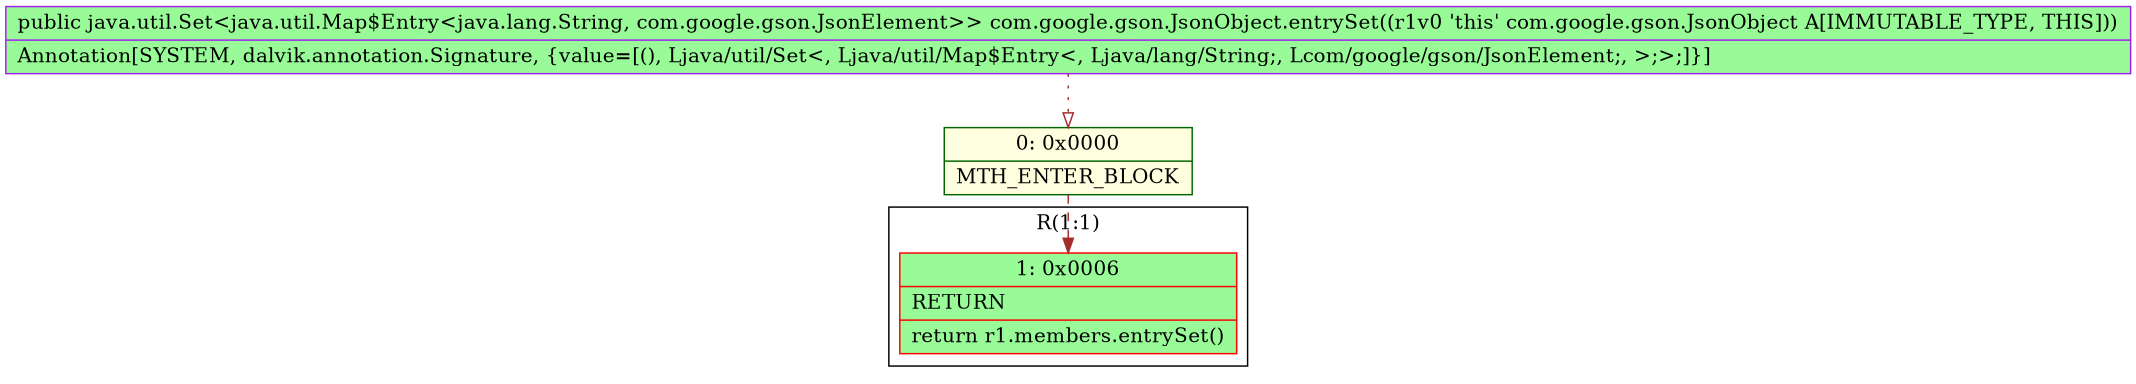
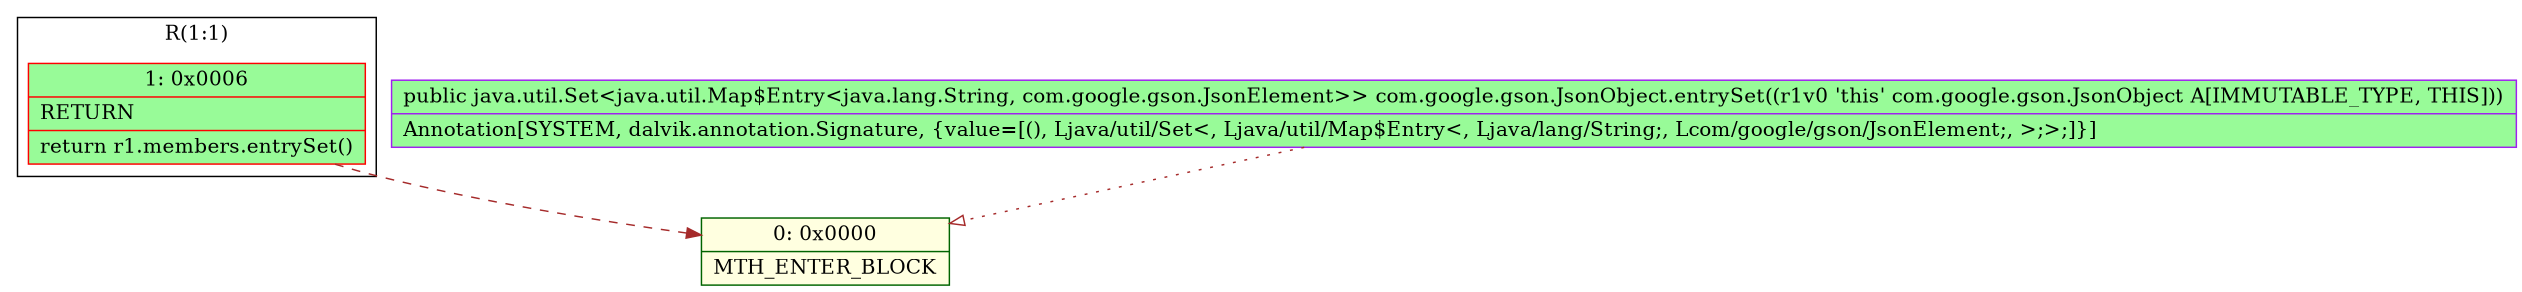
edge "0: 0x0000" -> "1: 0x0006": reversed
